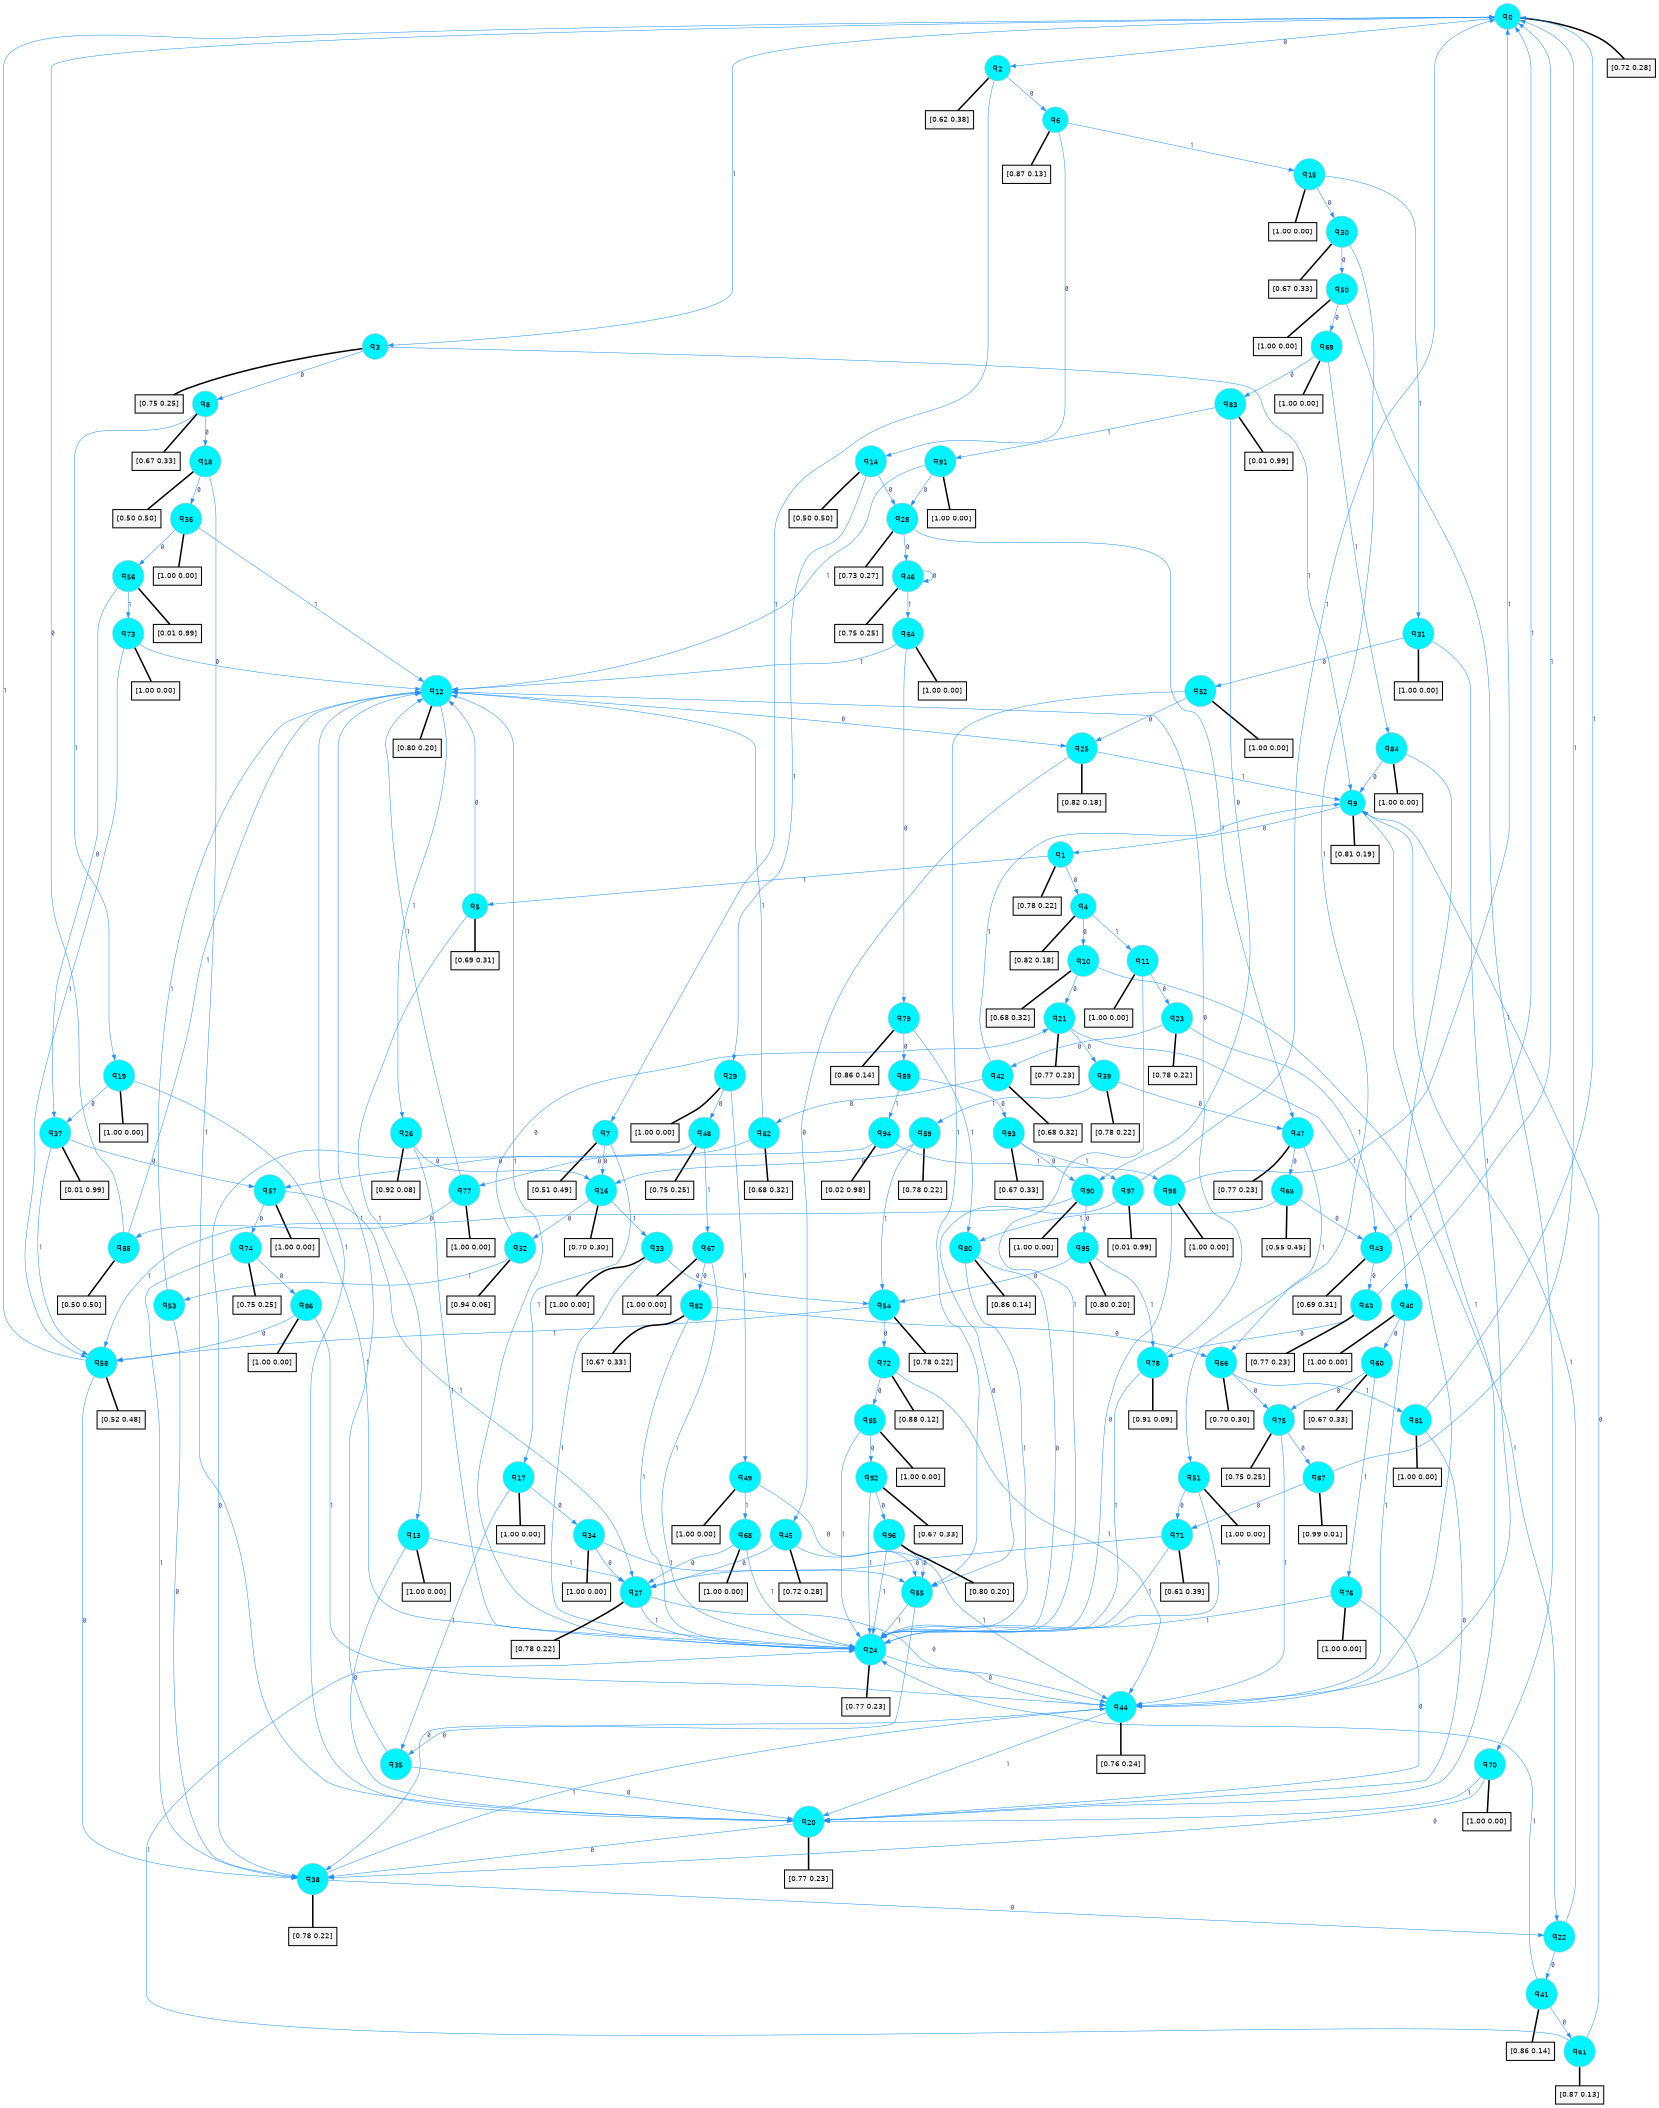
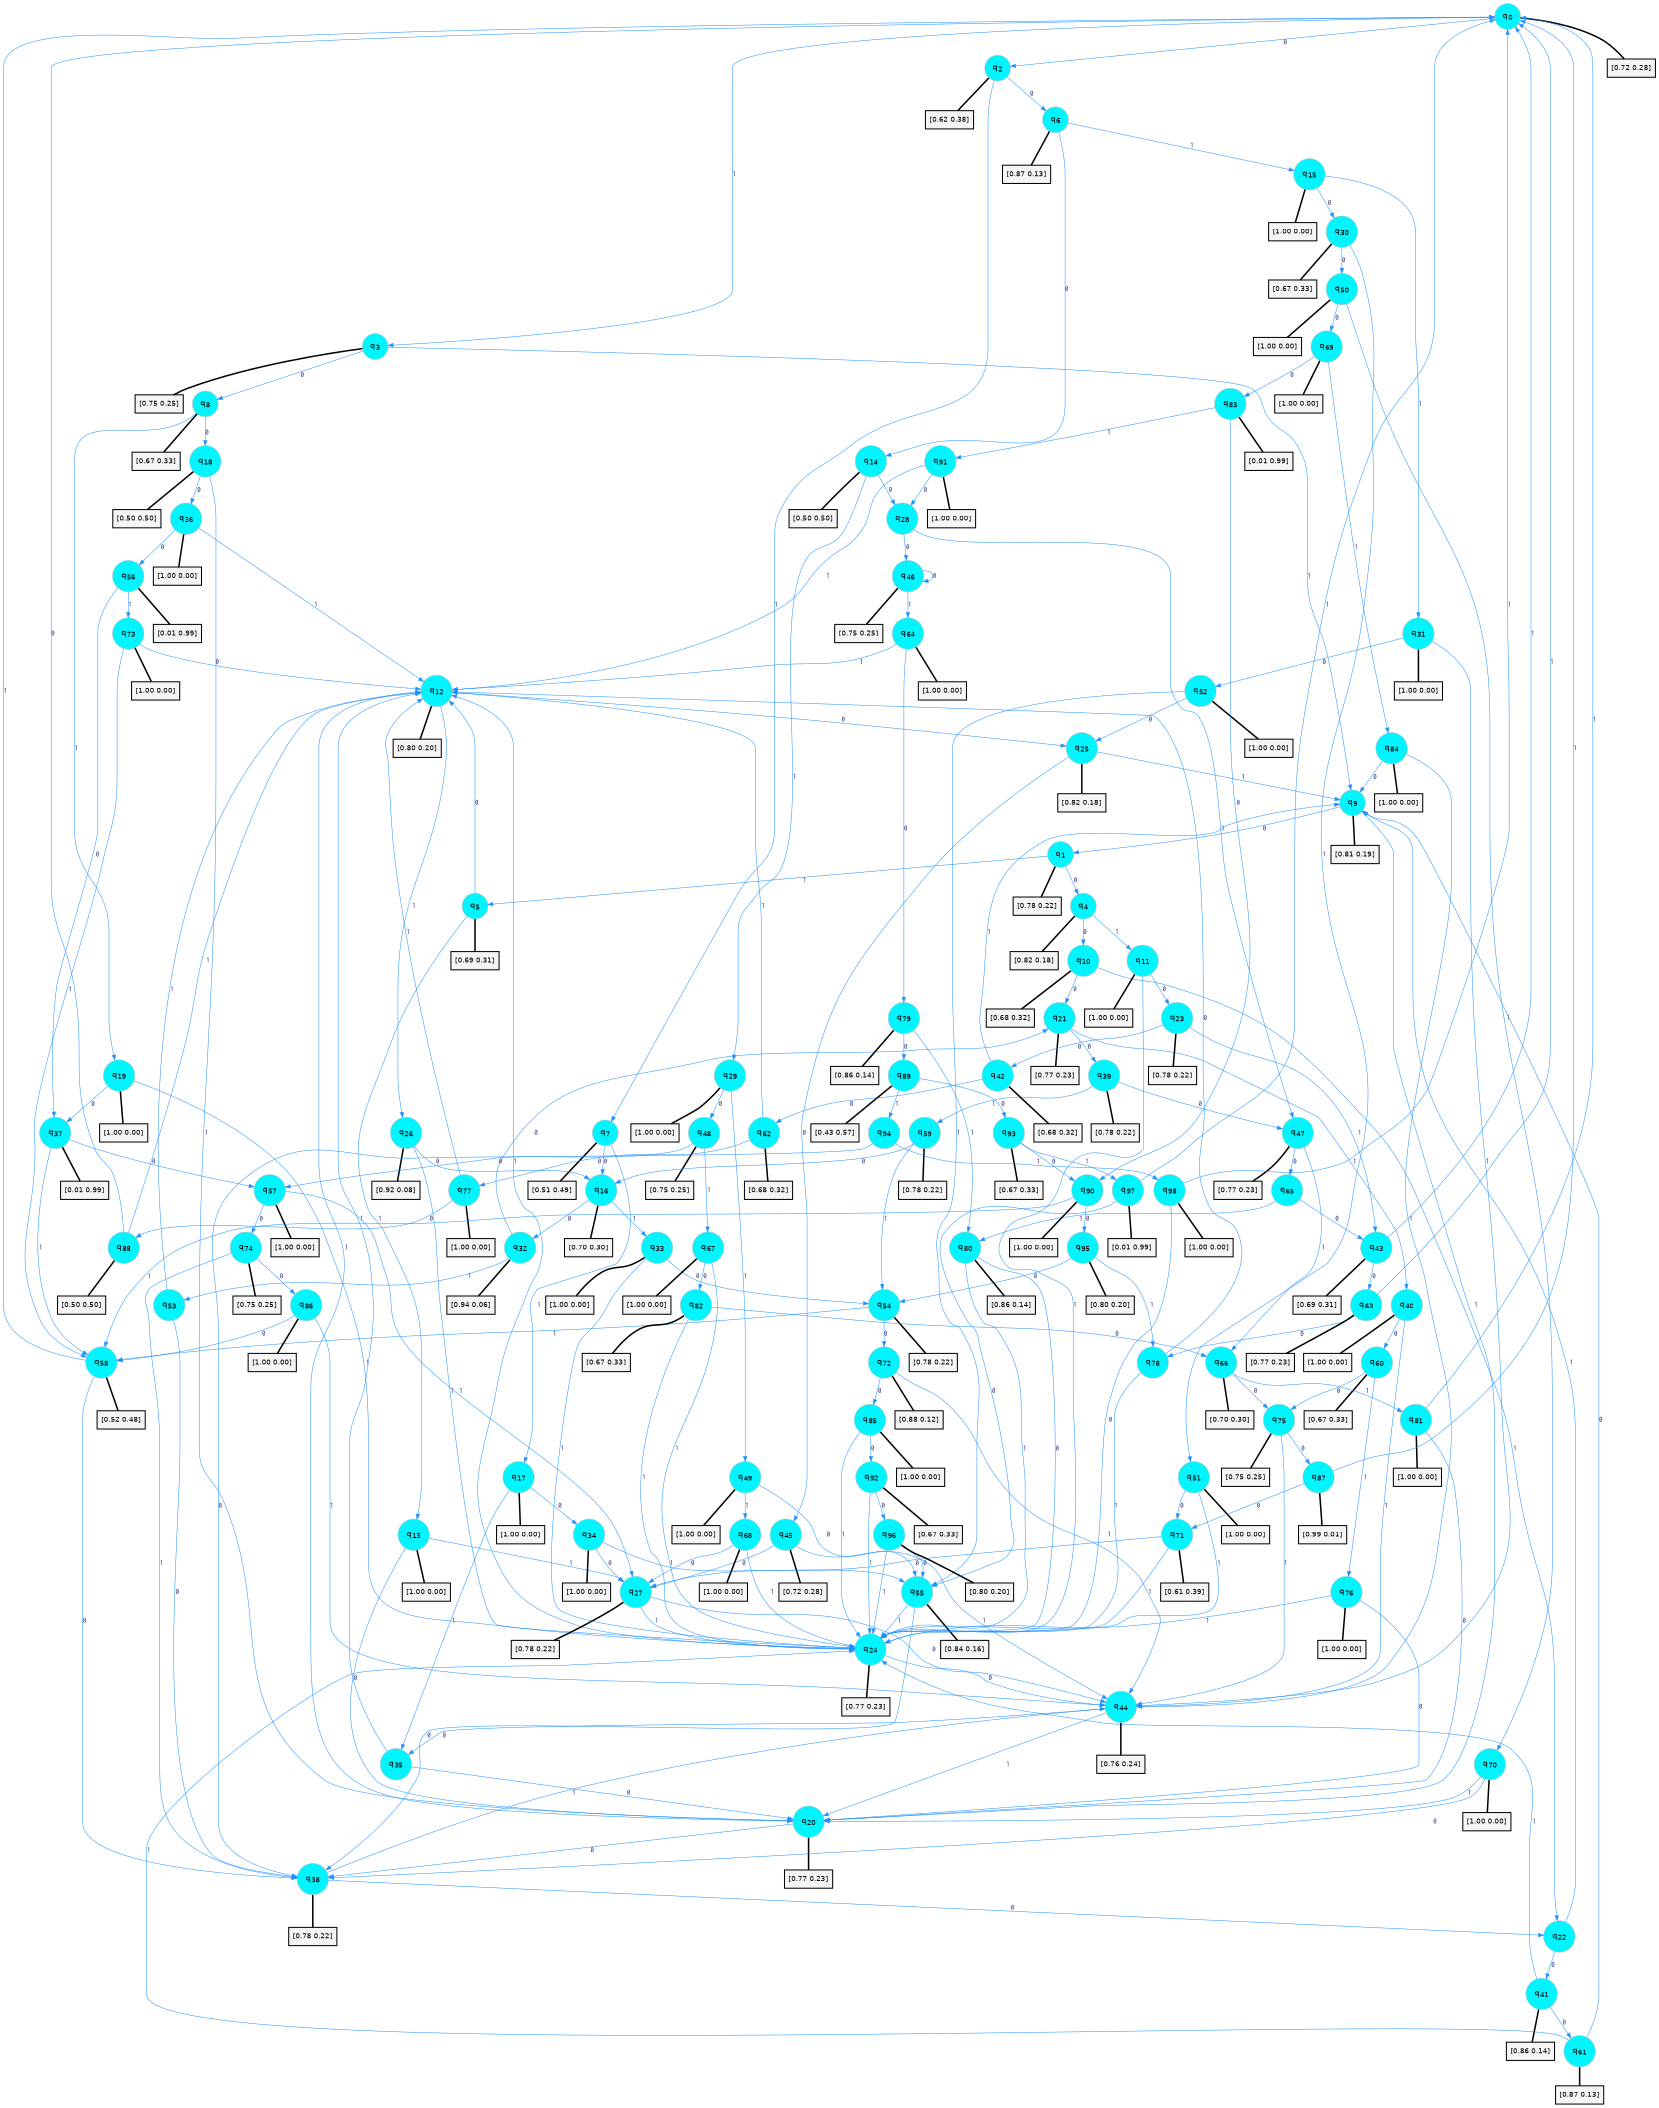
node "[0.73 0.27]": removed
node "[0.43 0.57]": added
node "[0.02 0.98]": removed
node "[0.55 0.45]": removed
node "[0.91 0.09]": removed
node "[0.84 0.16]": added
